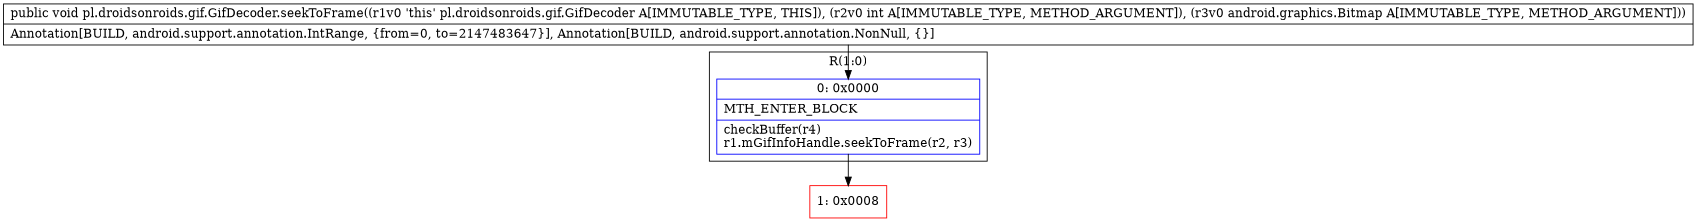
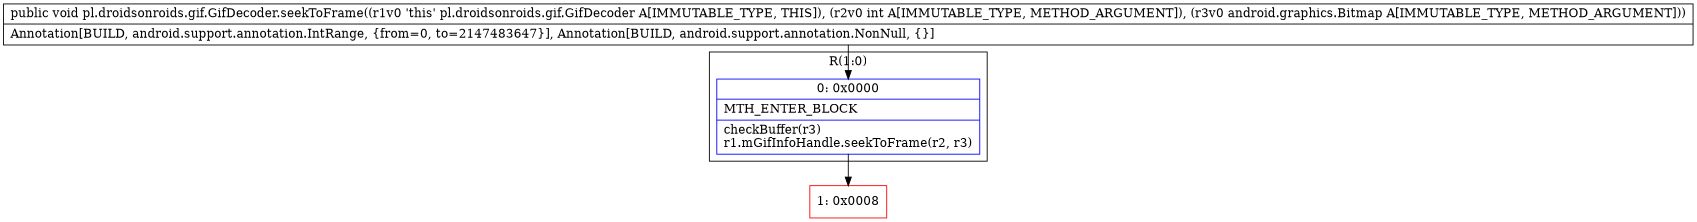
node "0: 0x0000": text "checkBuffer(r4)" -> "checkBuffer(r3)"
